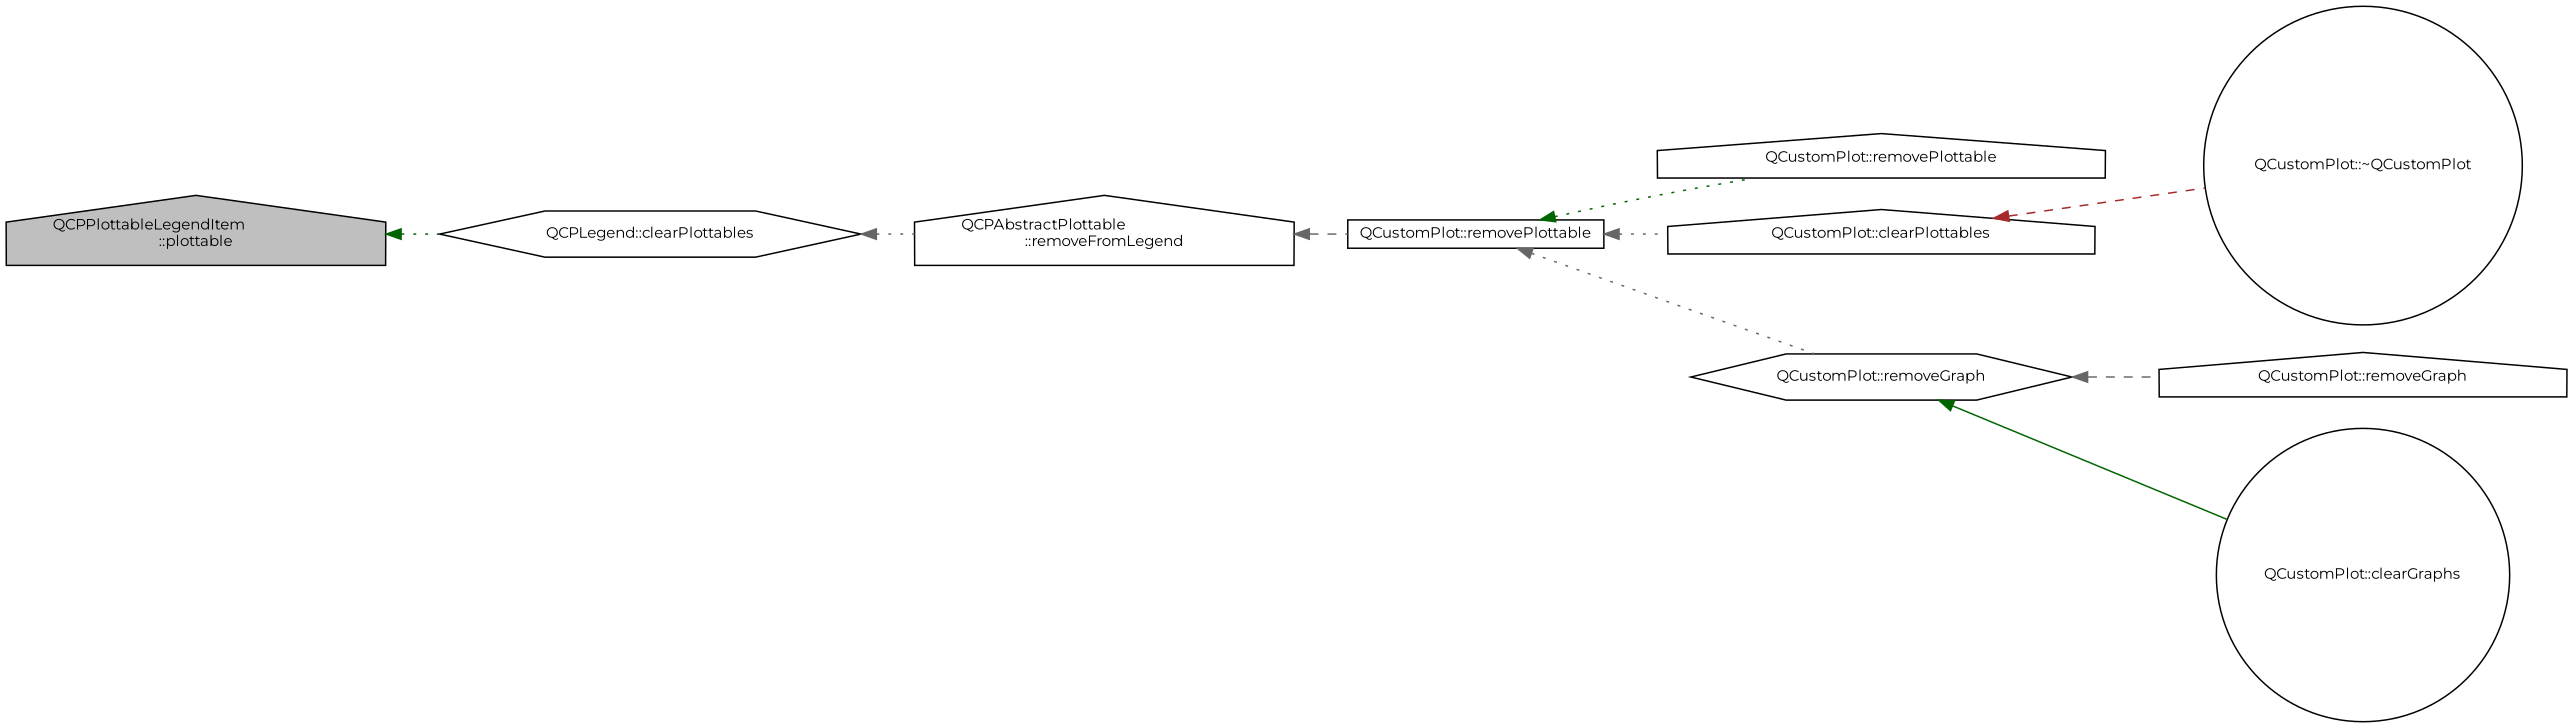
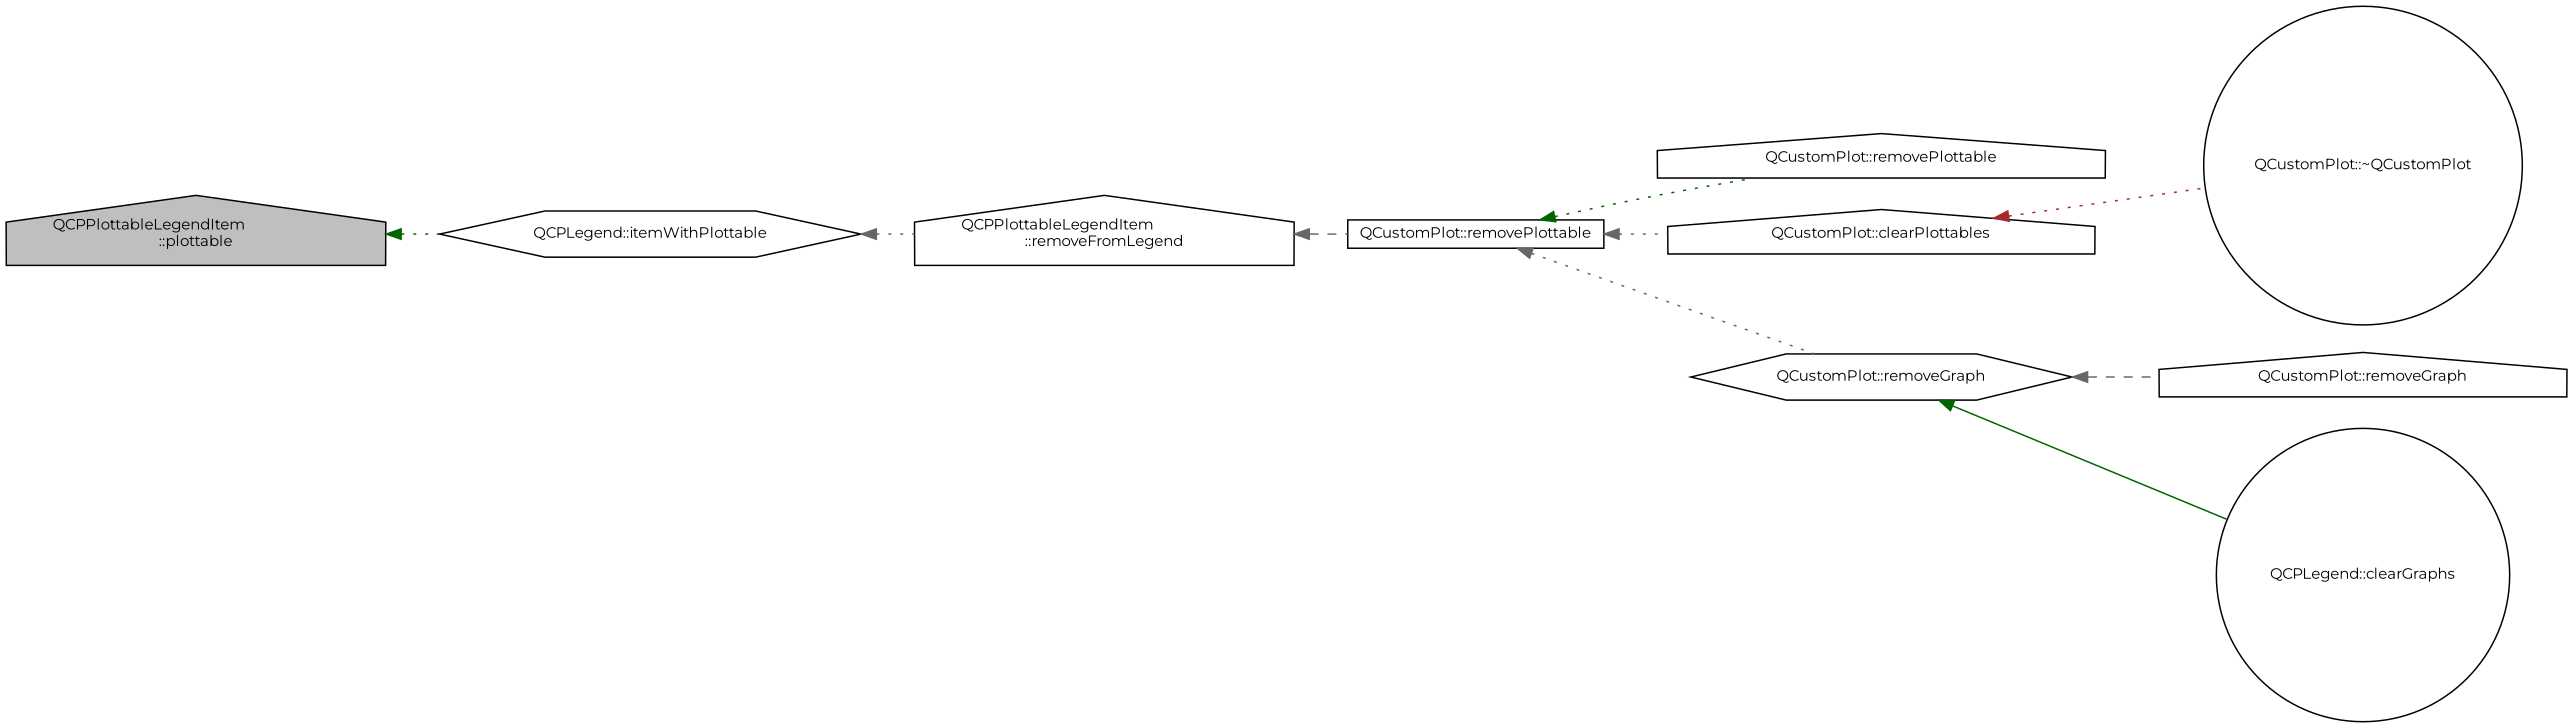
edge "QCustomPlot::~QCustomPlot" -> "QCustomPlot::clearPlottables": style dashed -> dotted
node "QCPLegend::clearPlottables": label "QCPLegend::clearPlottables" -> "QCPLegend::itemWithPlottable"
node "QCPAbstractPlottable ::removeFromLegend": label "QCPAbstractPlottable ::removeFromLegend" -> "QCPPlottableLegendItem ::removeFromLegend"
node "QCustomPlot::clearGraphs": label "QCustomPlot::clearGraphs" -> "QCPLegend::clearGraphs"
